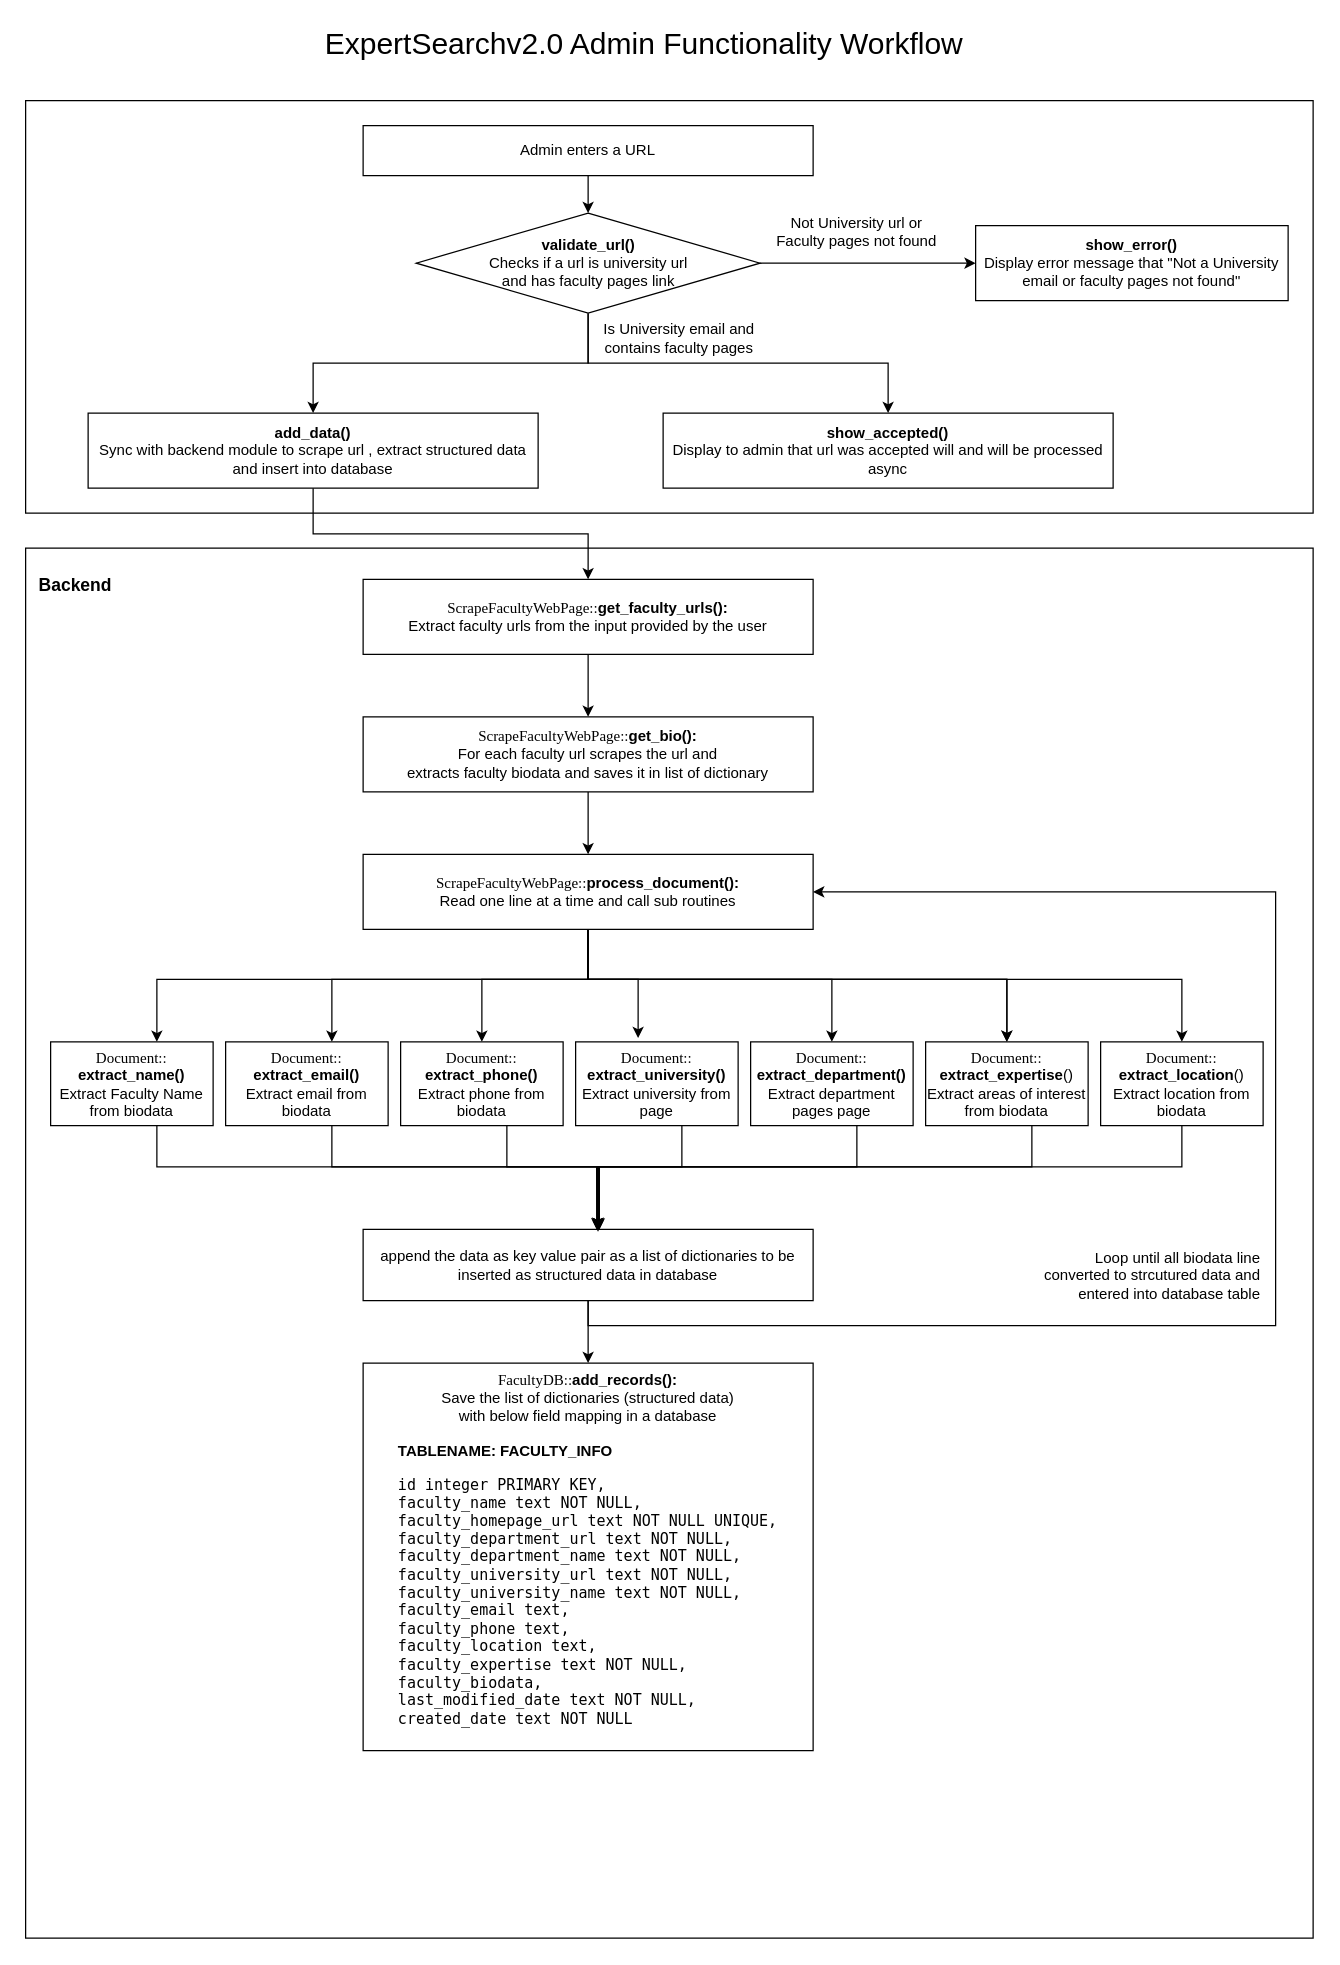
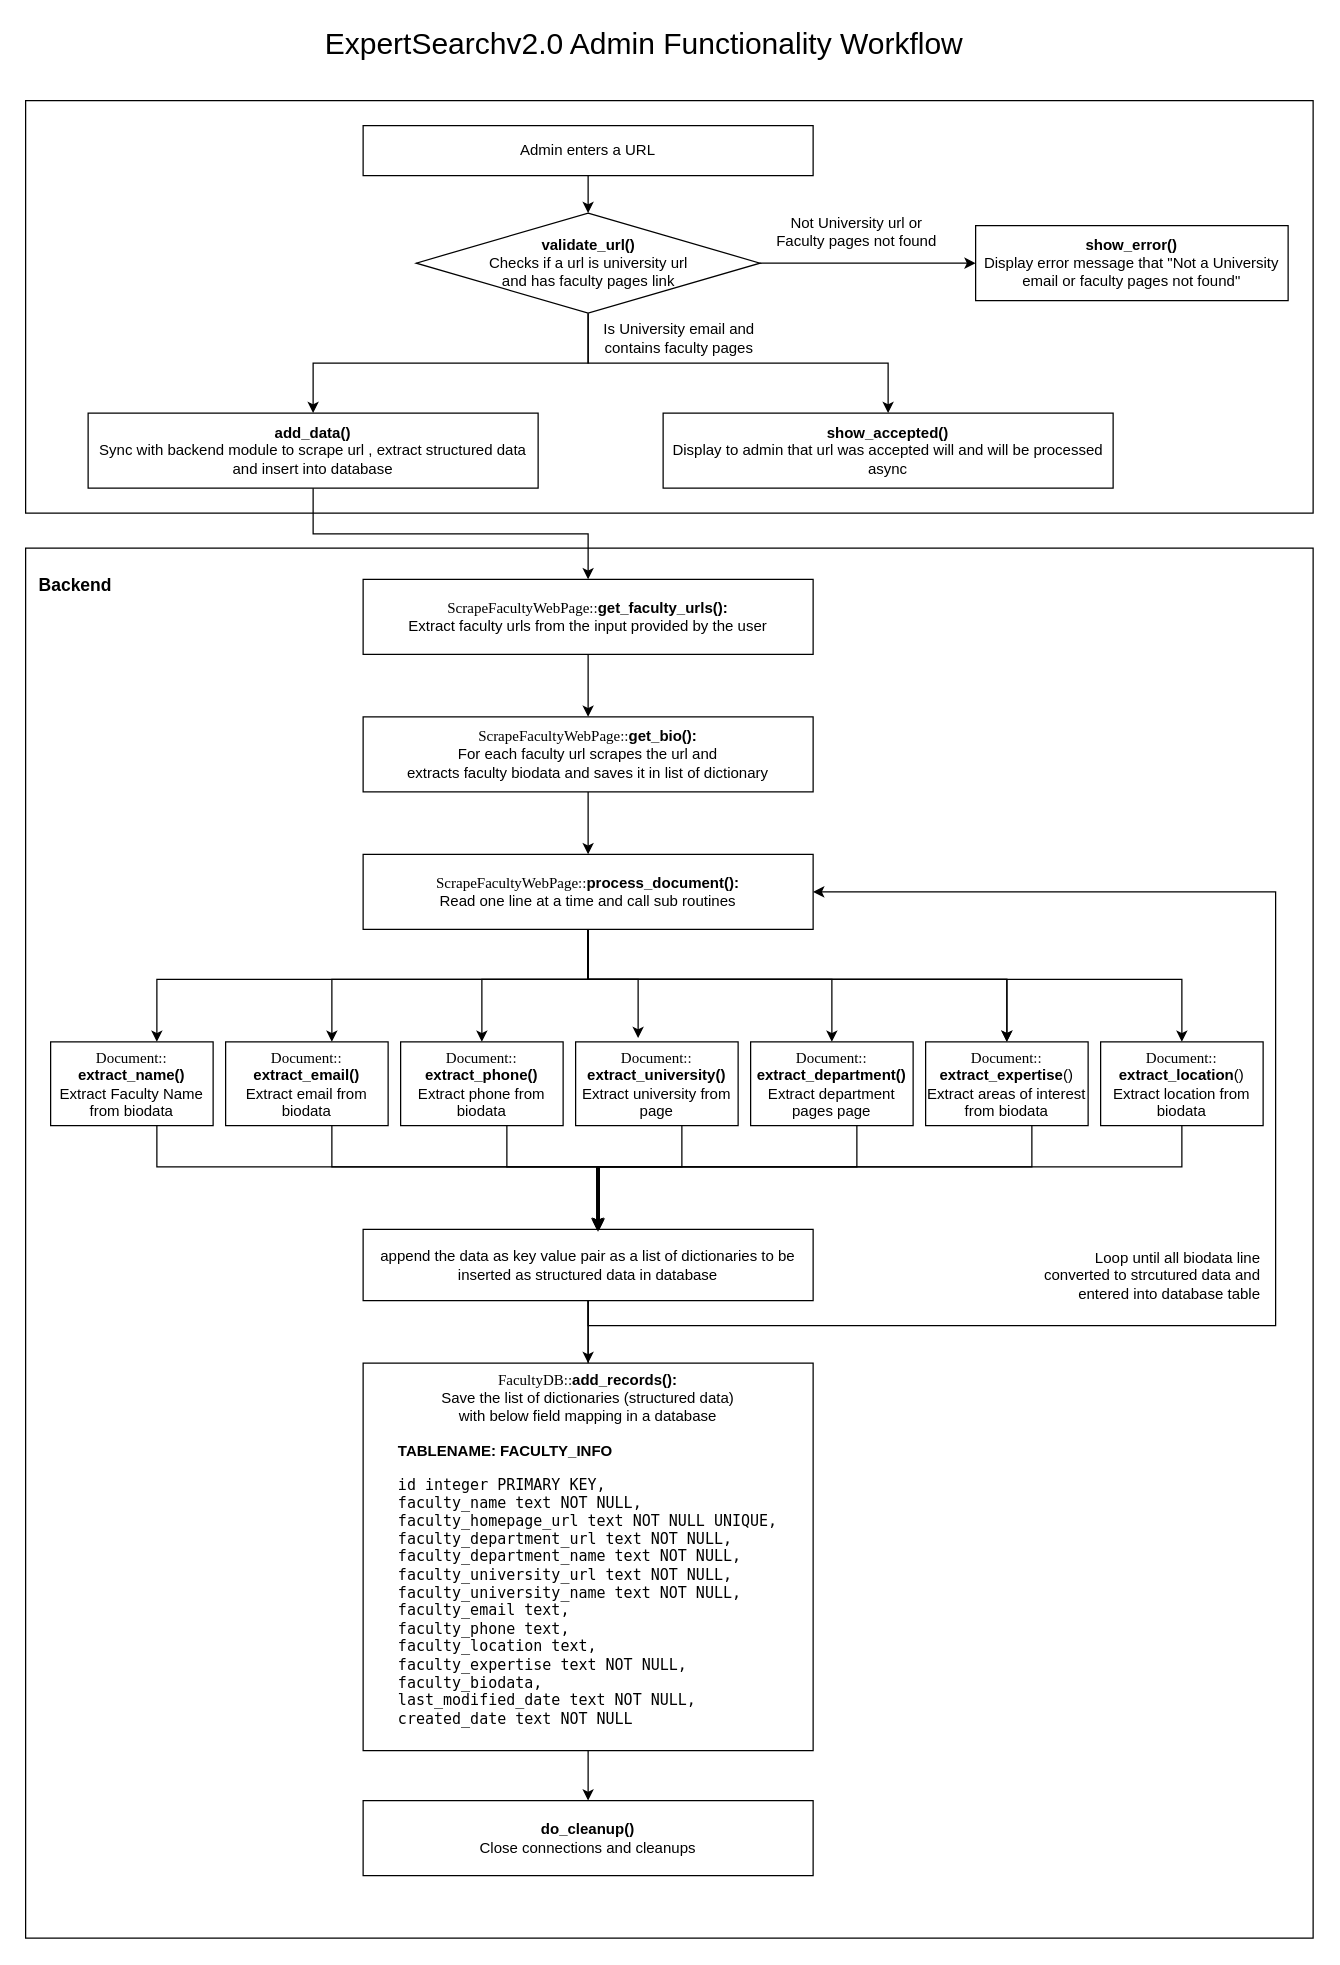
edge "append the data as key value pair as a list of dictionaries to be inserted as structured data in database" -> "do_cleanup() Close connections and cleanups": added
node "do_cleanup() Close connections and cleanups": added
